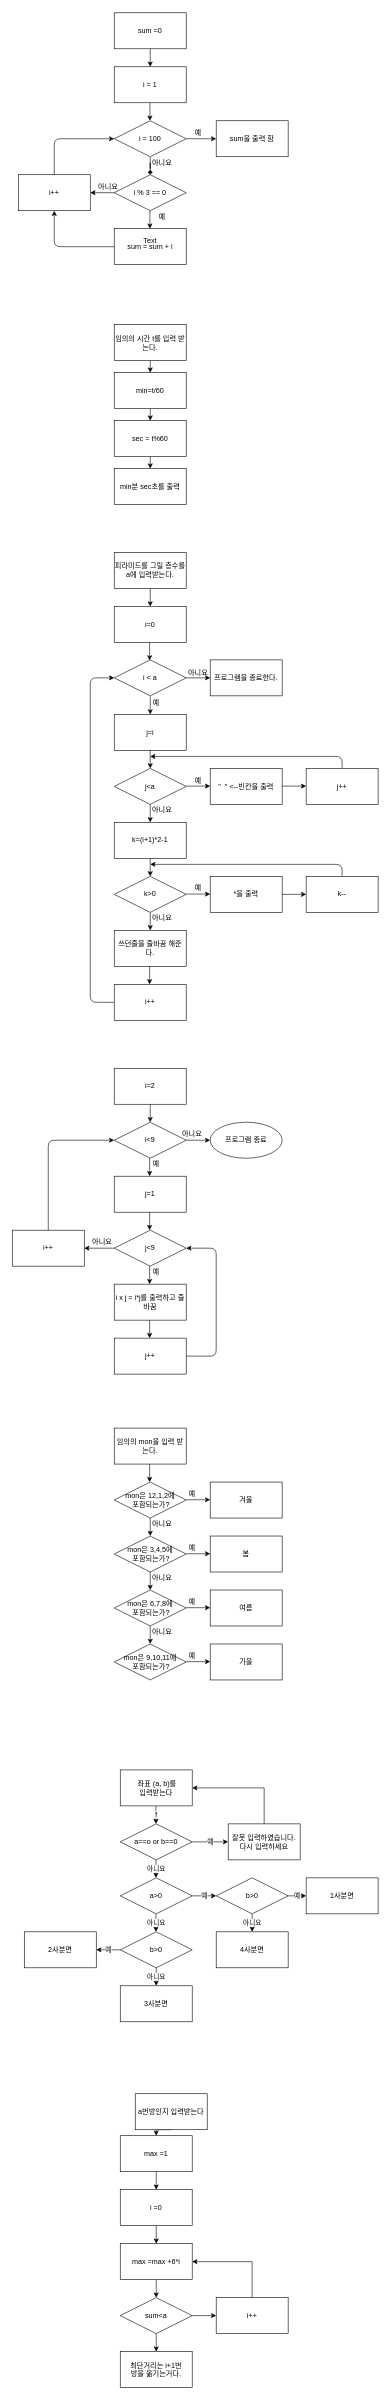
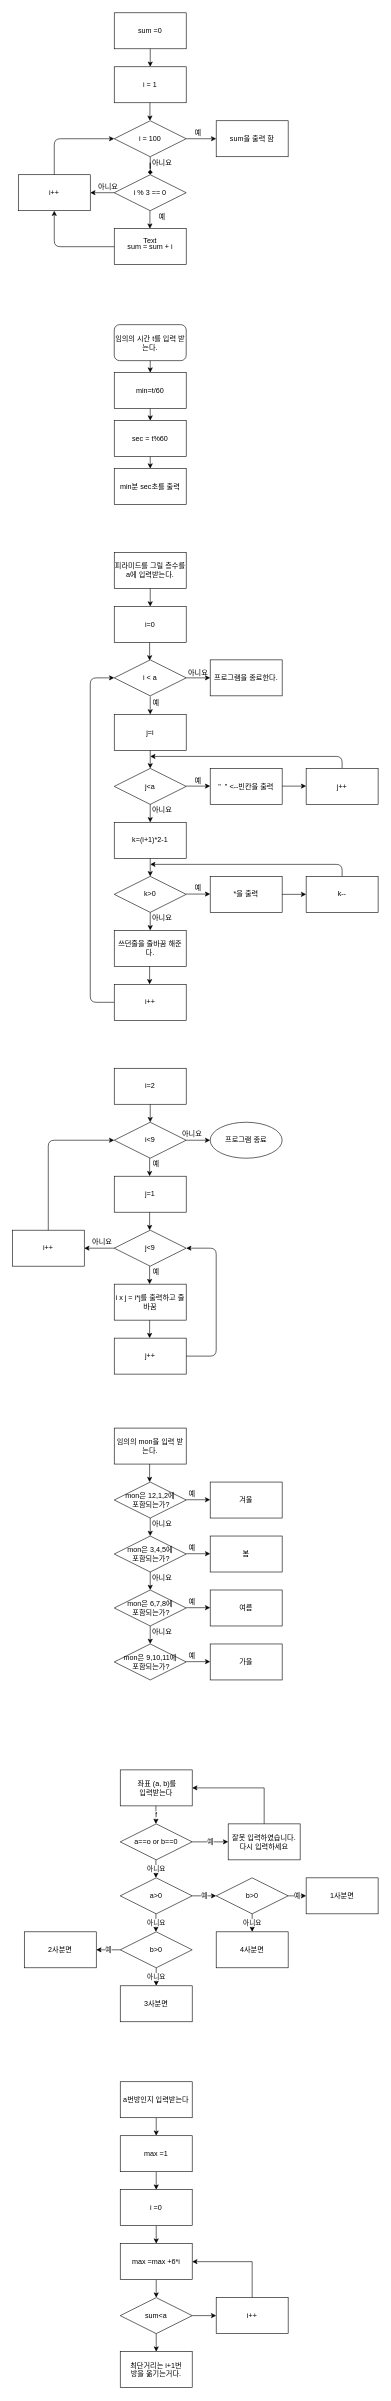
node "임의의 시간 t를 입력 받는다.": shape rectangle -> rounded rectangle
node "a번방인지 입력받는다": moved (171, 2112) -> (156, 2100)
